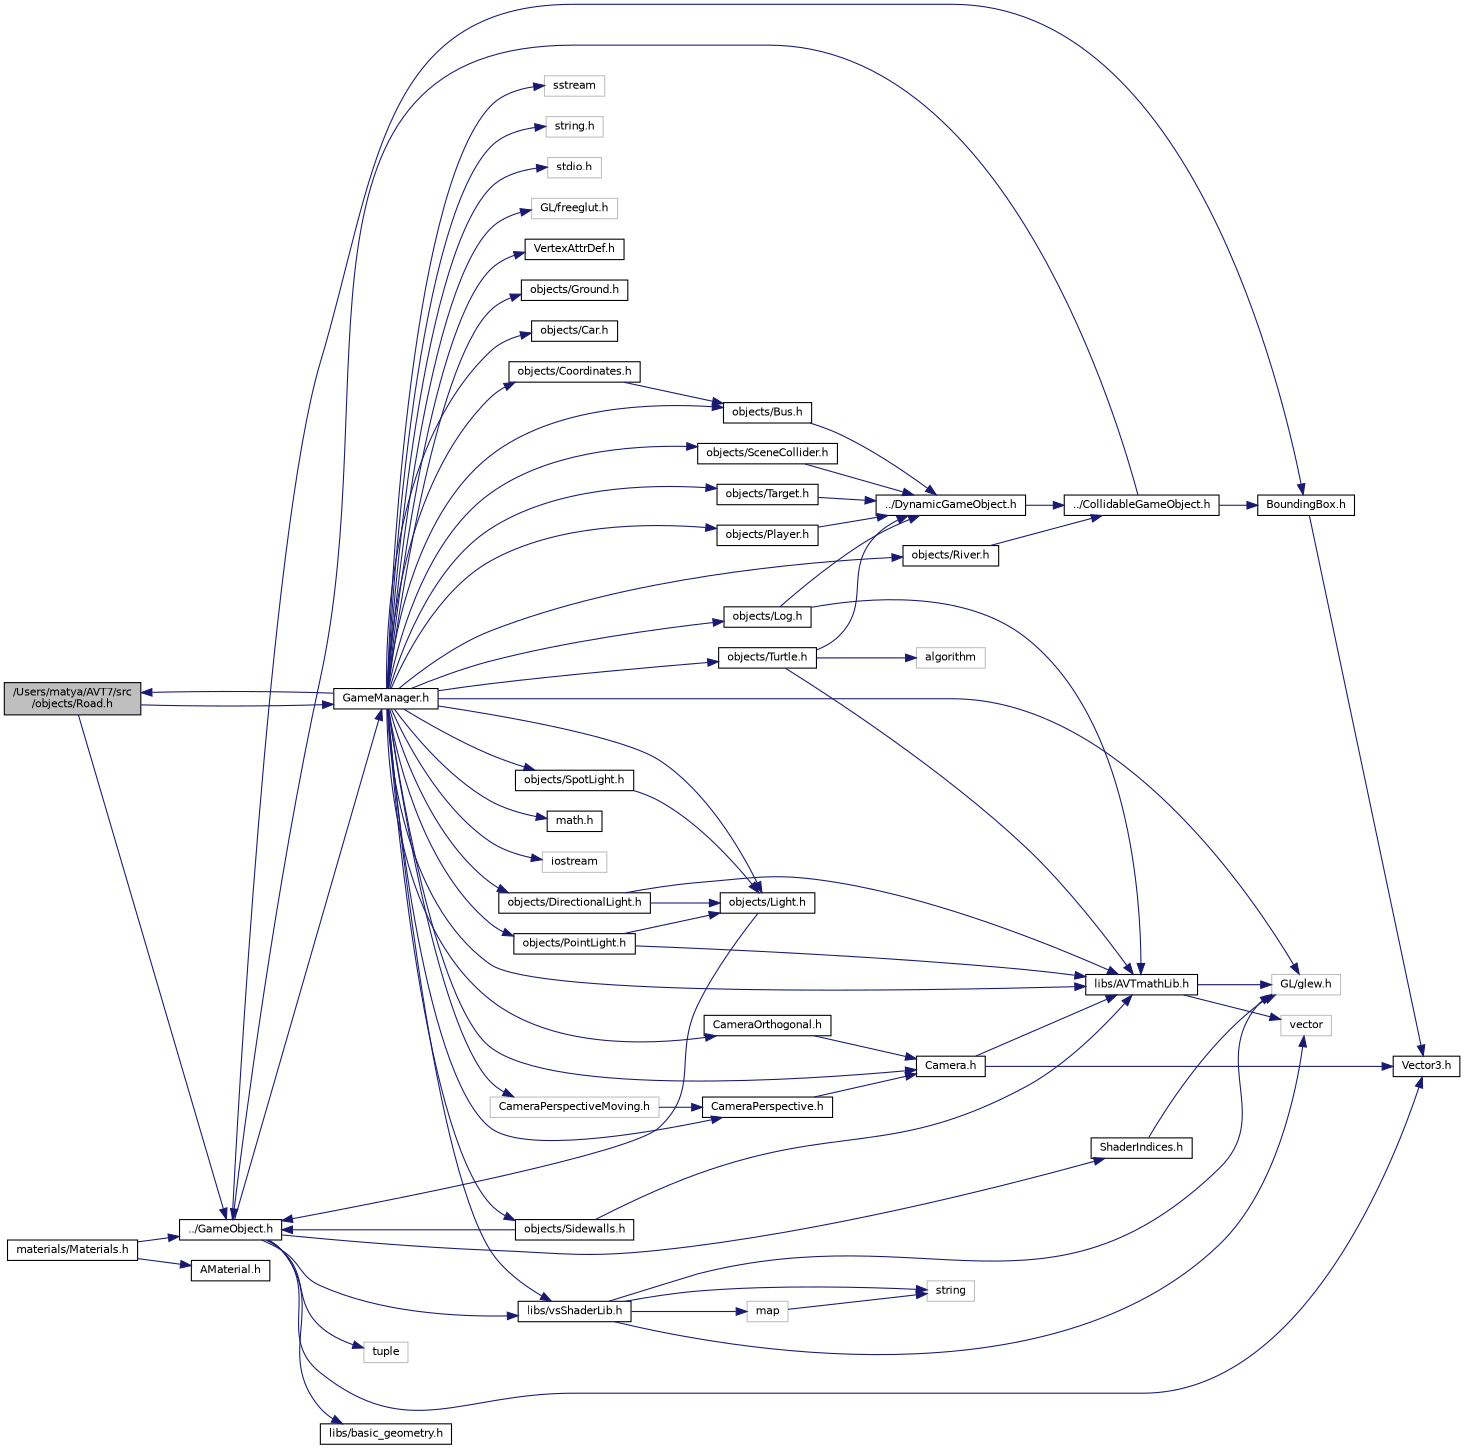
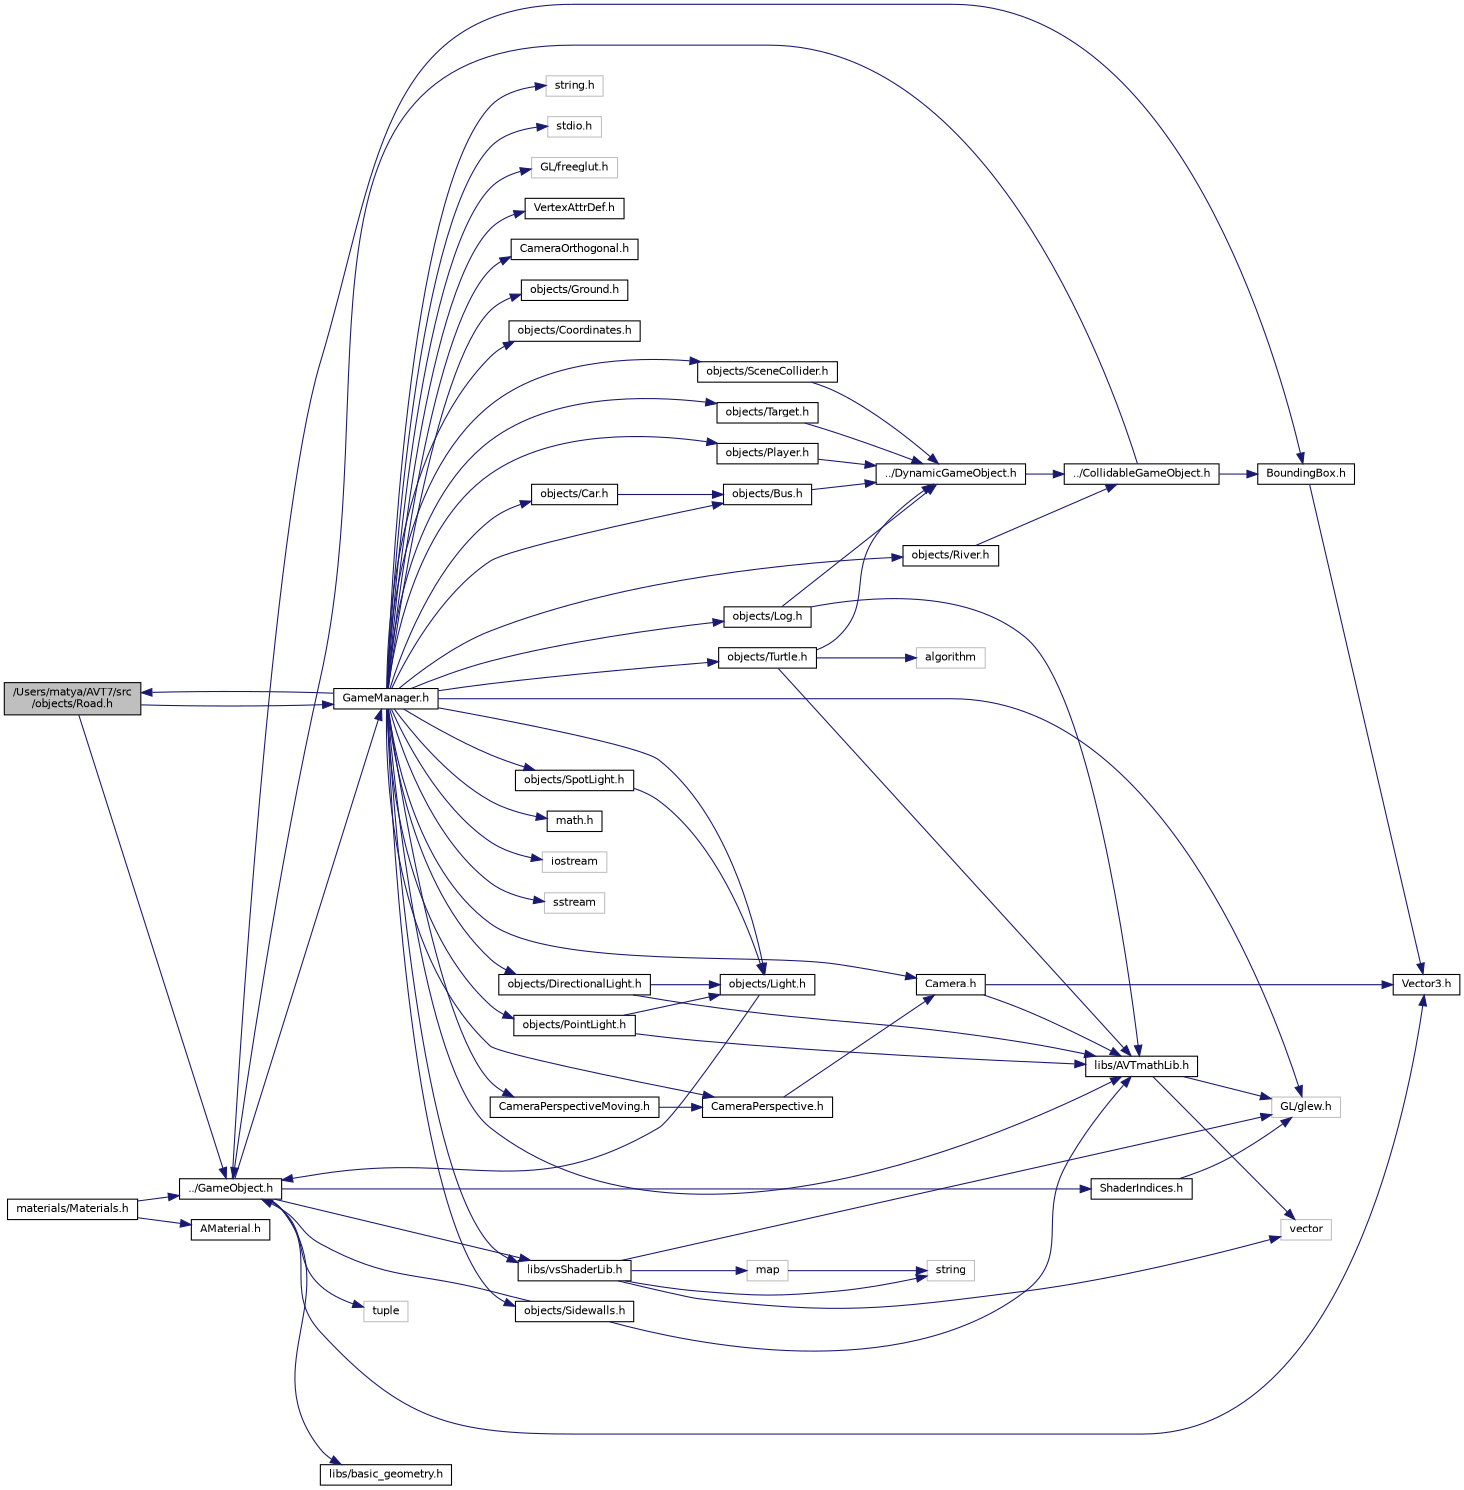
edge "objects/Coordinates.h" -> "objects/Bus.h": now "objects/Car.h" -> "objects/Bus.h"
edge "CameraOrthogonal.h" -> "Camera.h": removed
node "CameraPerspectiveMoving.h": color grey75 -> black
